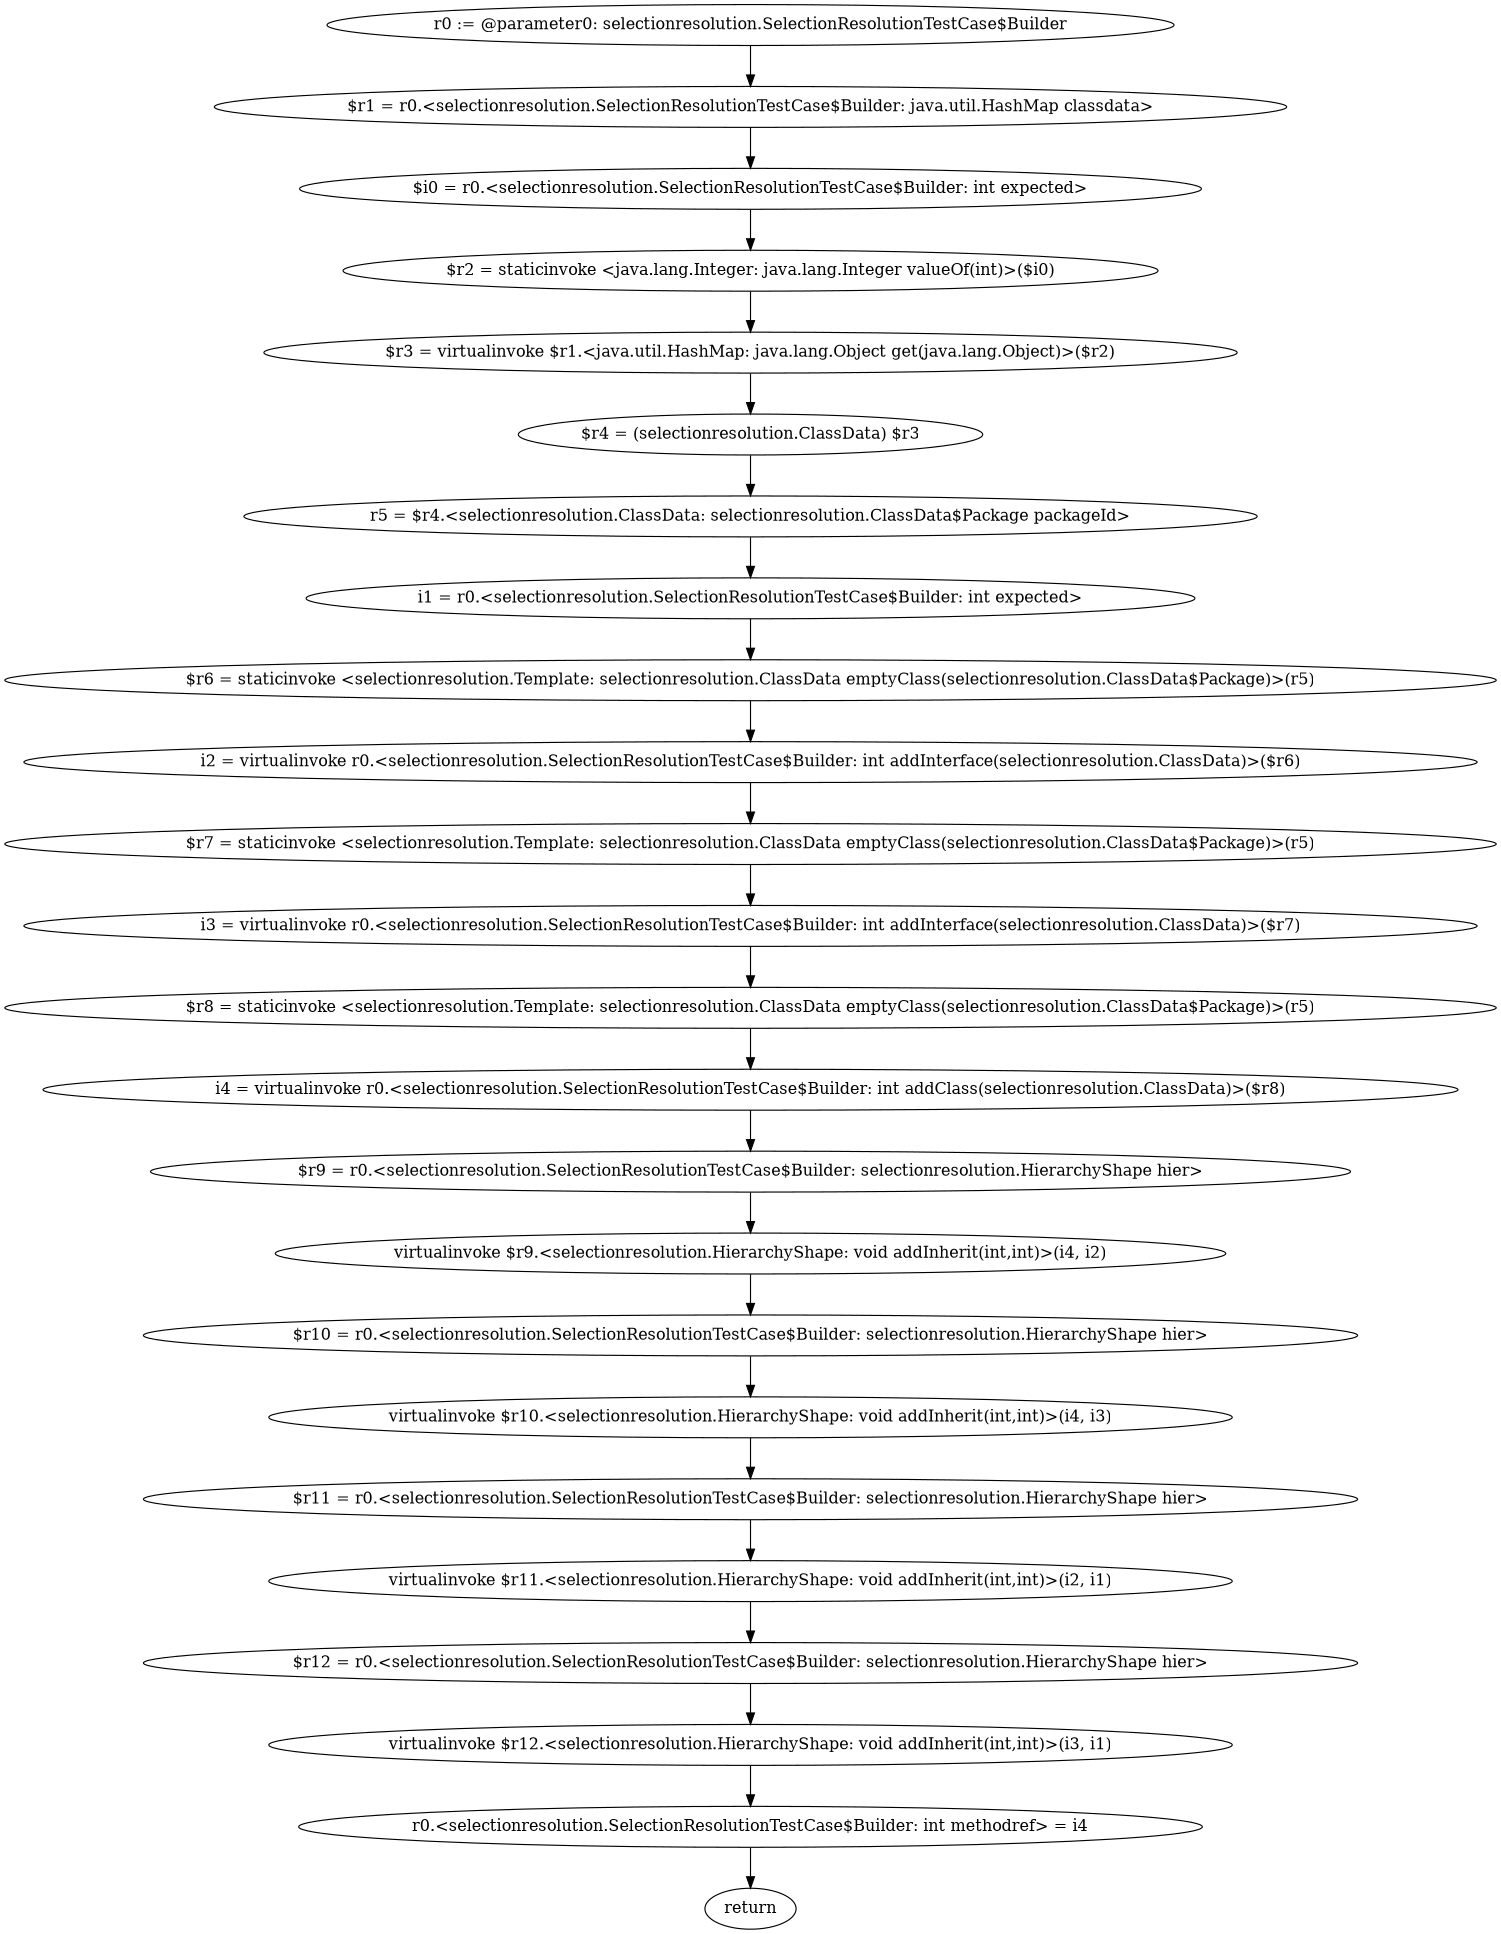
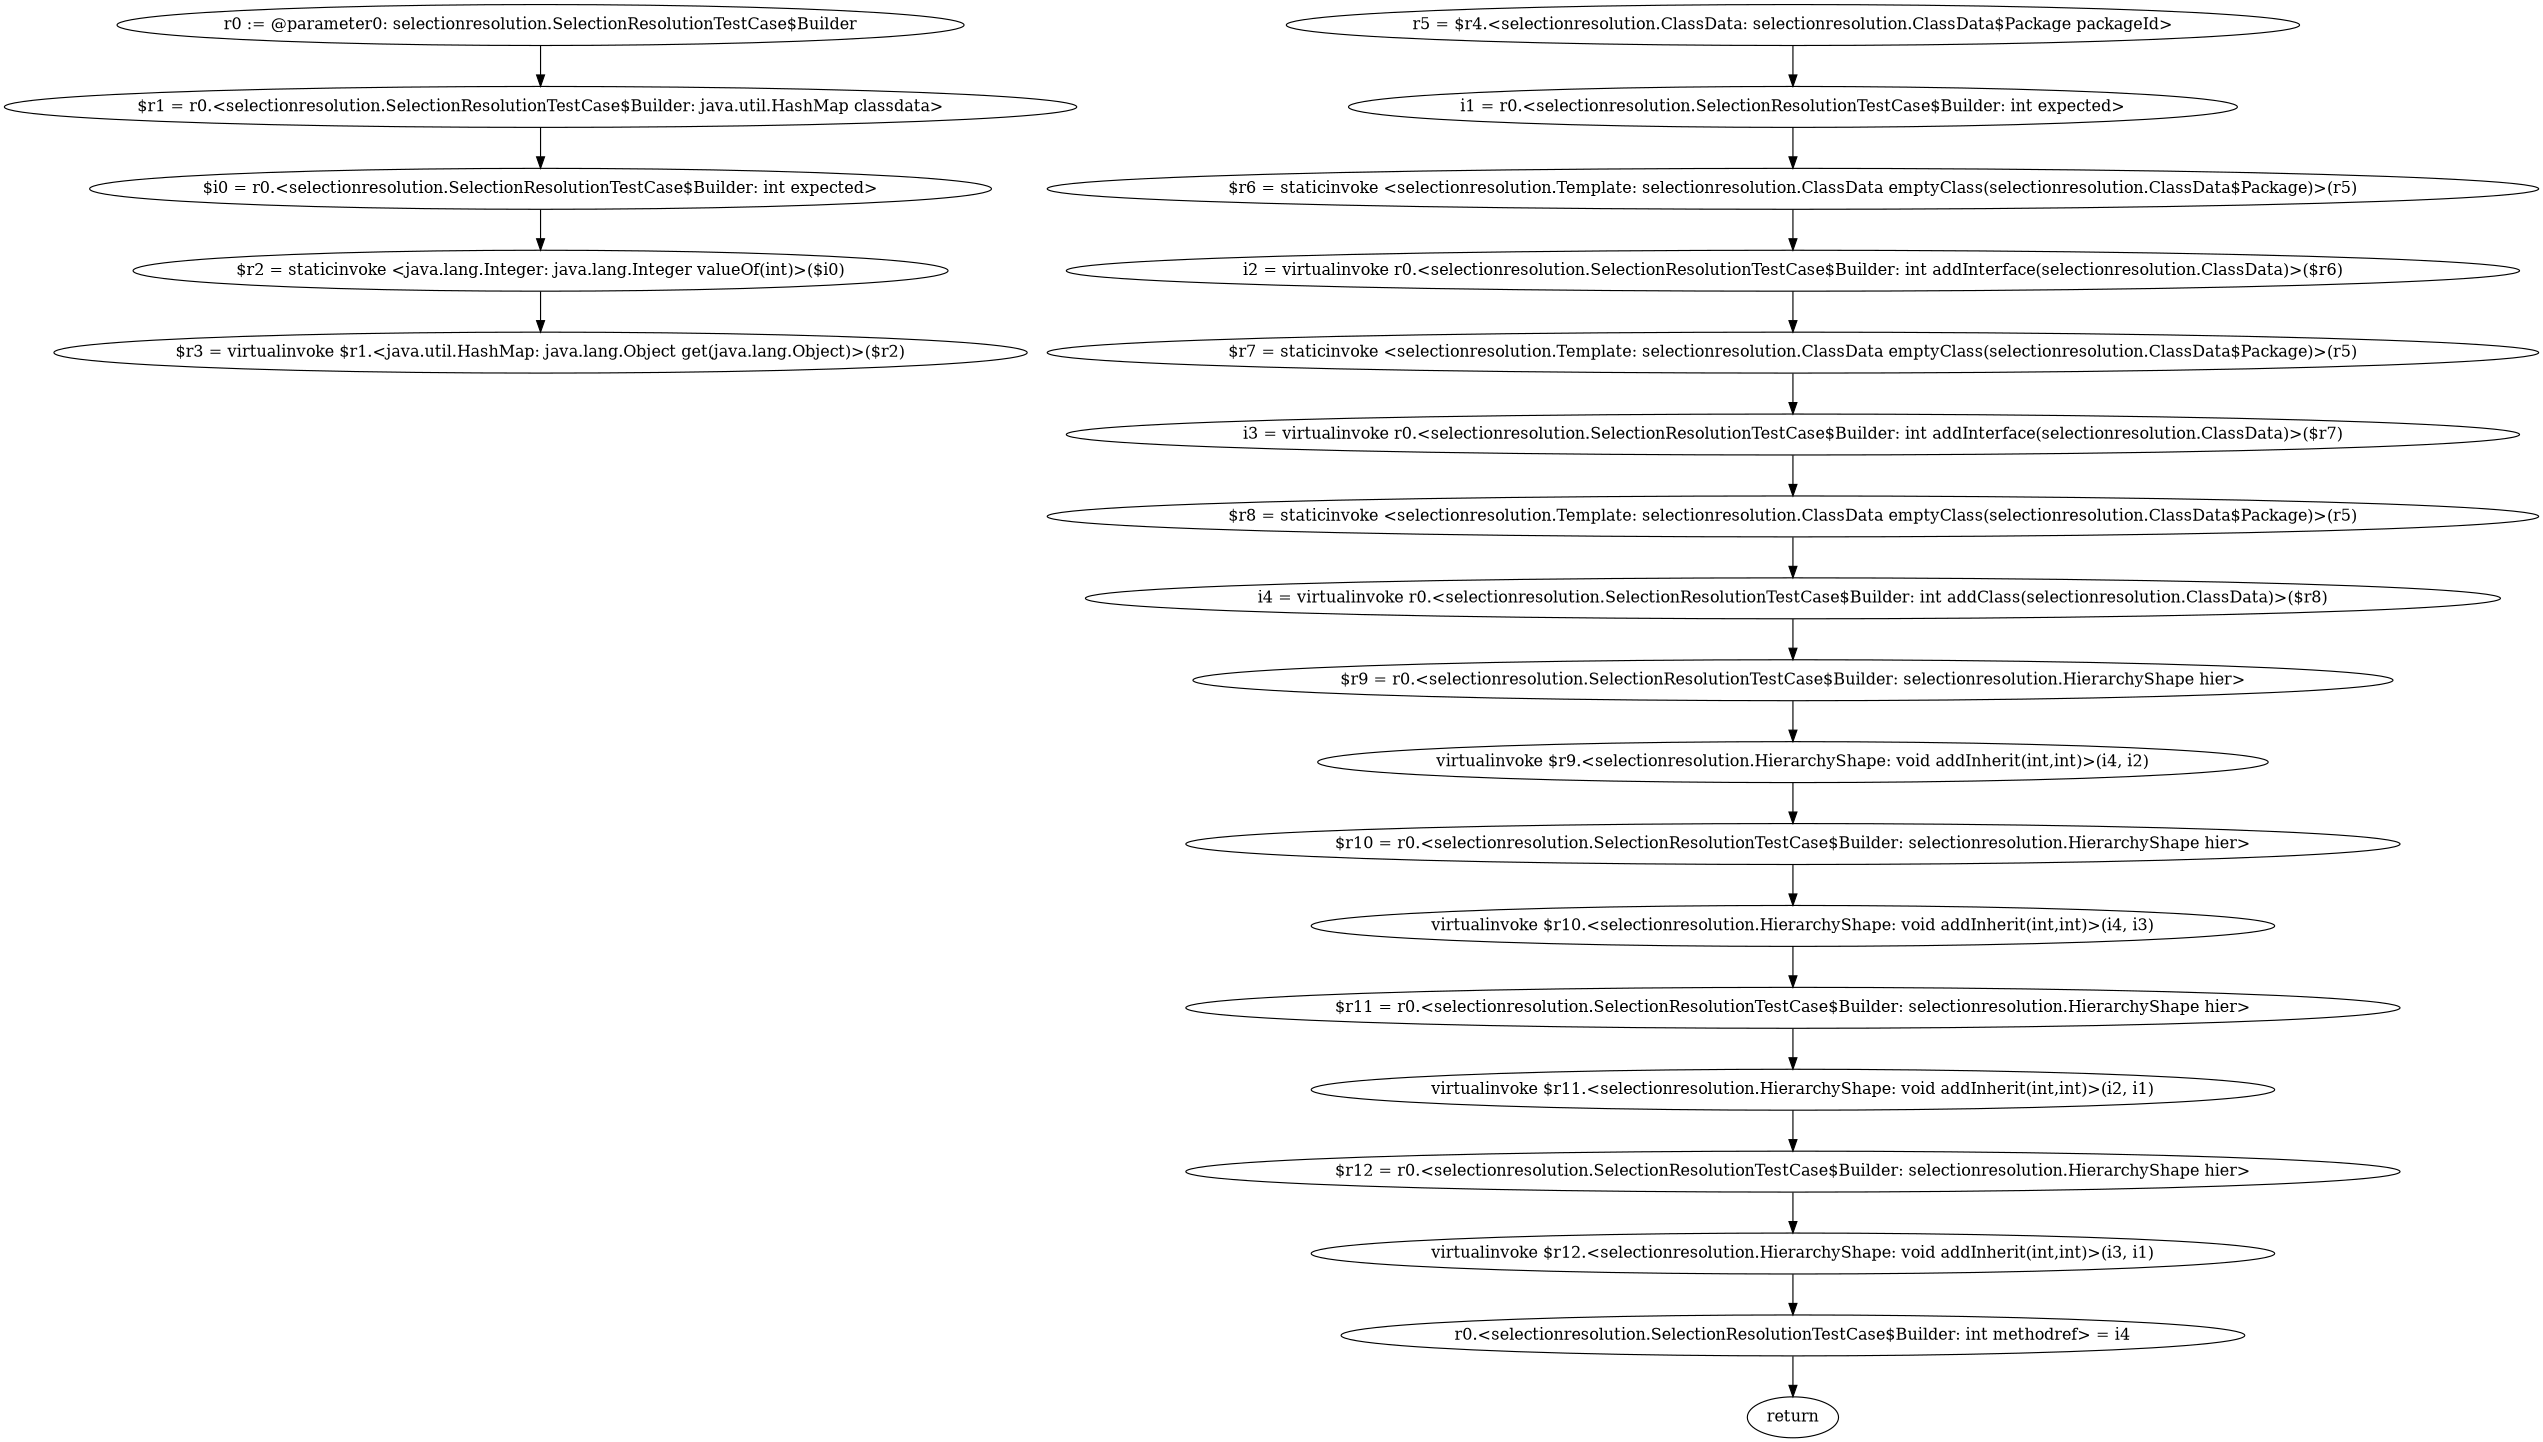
node "$r4 = (selectionresolution.ClassData) $r3": removed
